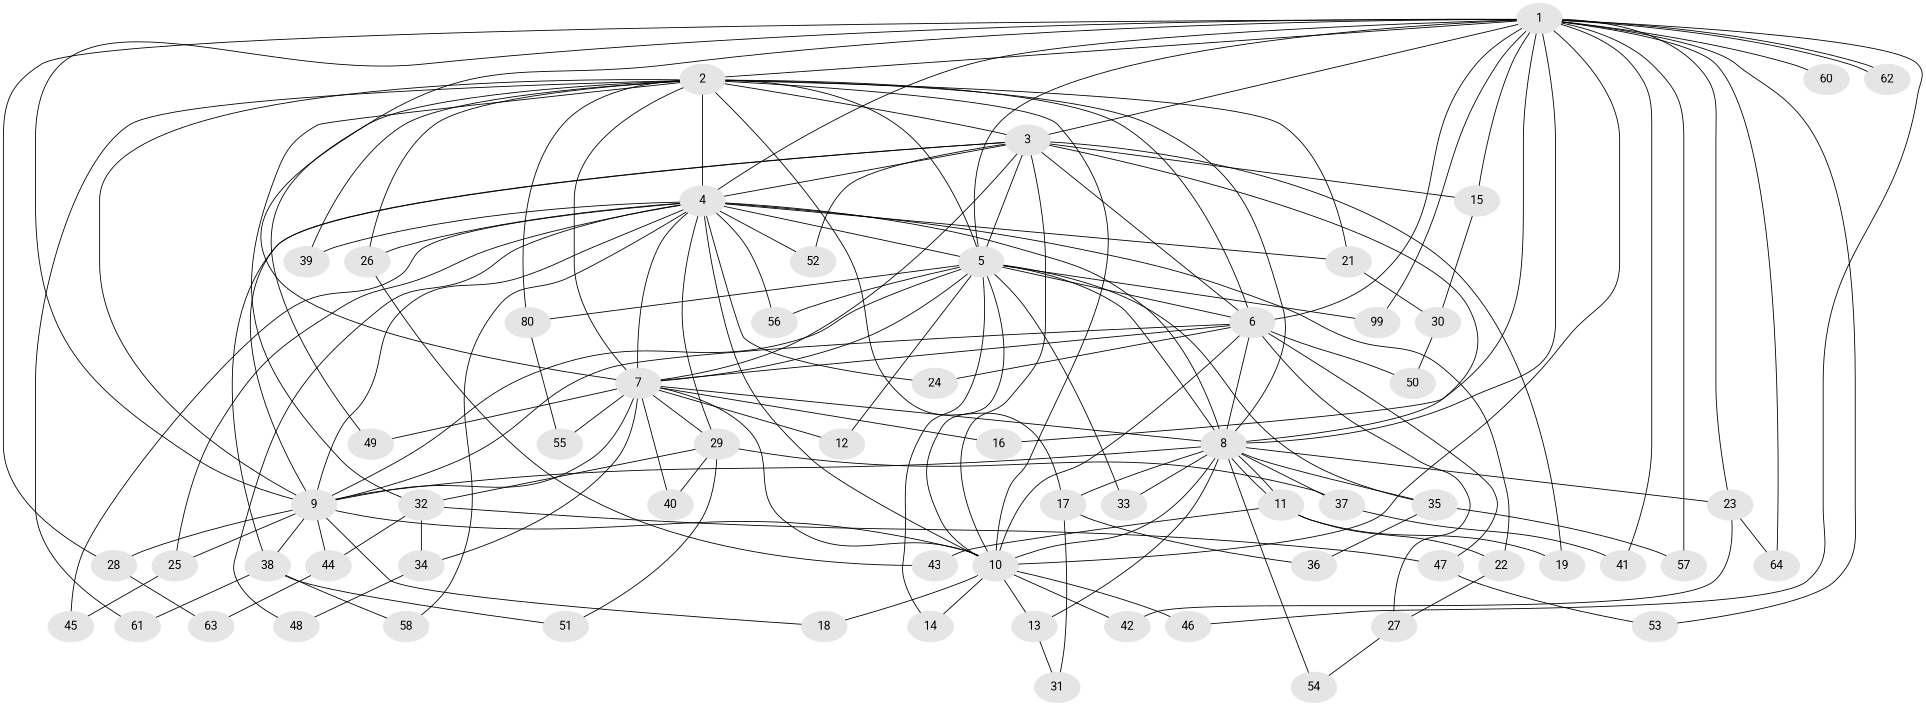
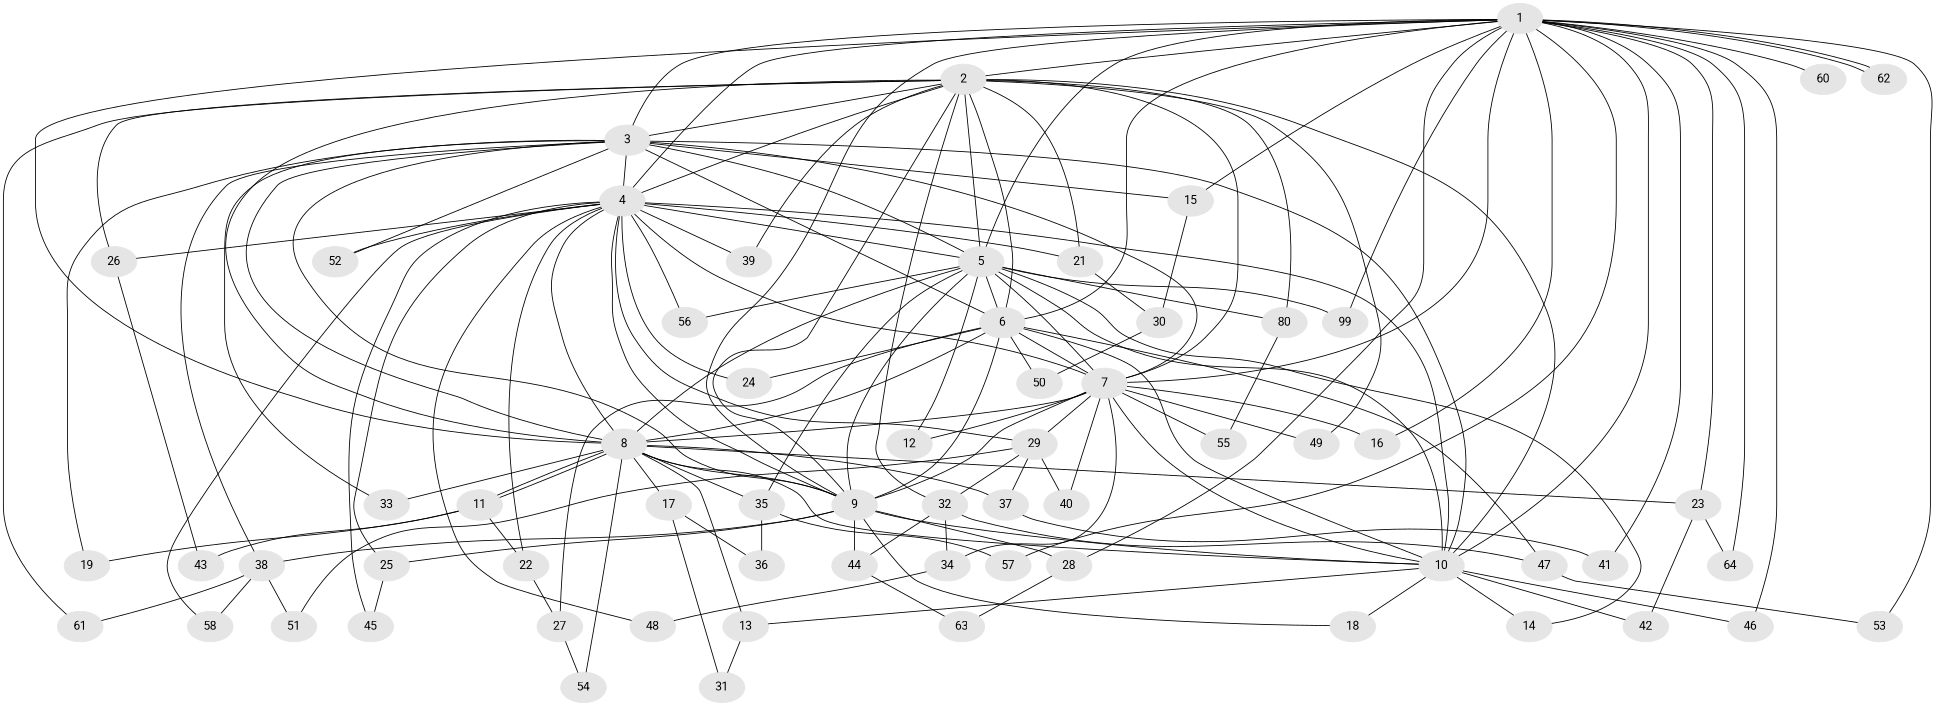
edge "2" -- "17": removed
edge "5" -- "33": now "3" -- "33"
